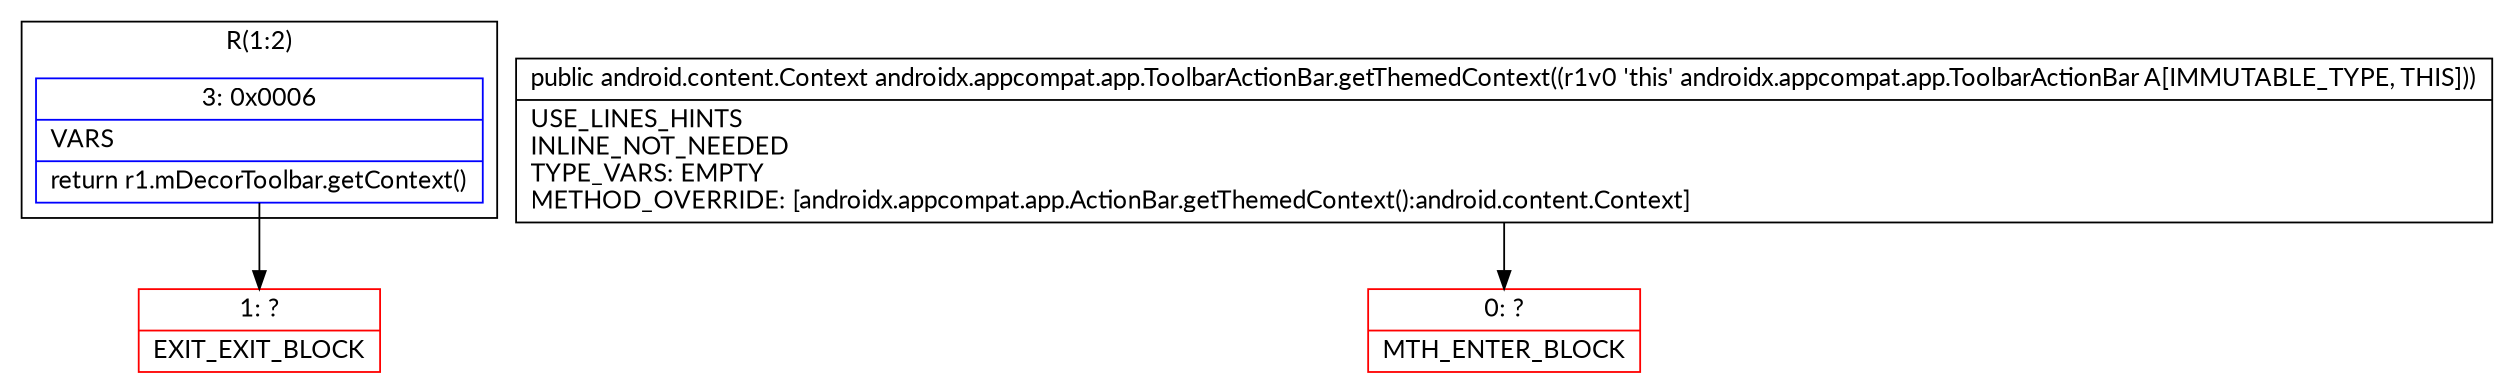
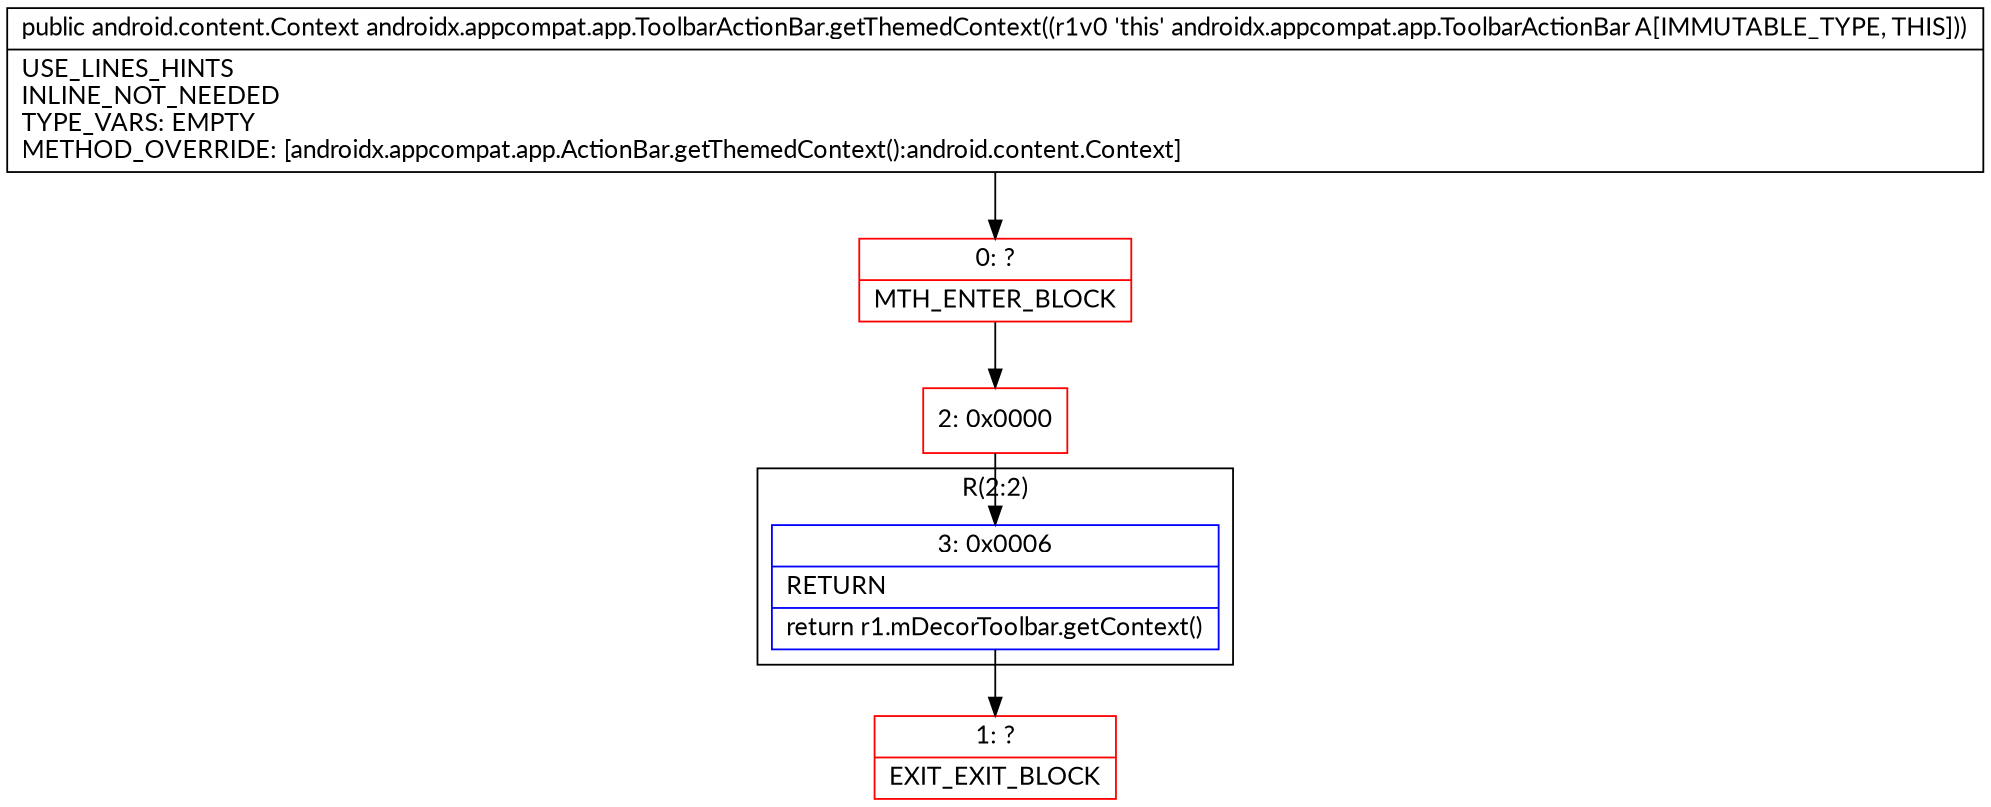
cluster "R(1:2)": label "R(1:2)" -> "R(2:2)"
node "3: 0x0006": text "VARS" -> "RETURN"
node "2: 0x0000": added
